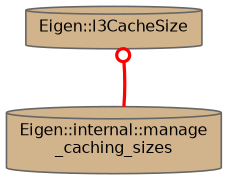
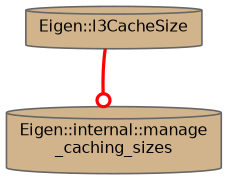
edge "Eigen::internal::manage _caching_sizes" -> "Eigen::l3CacheSize": reversed
